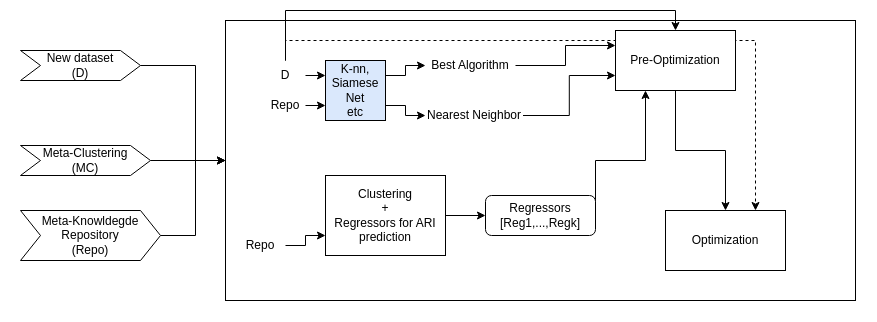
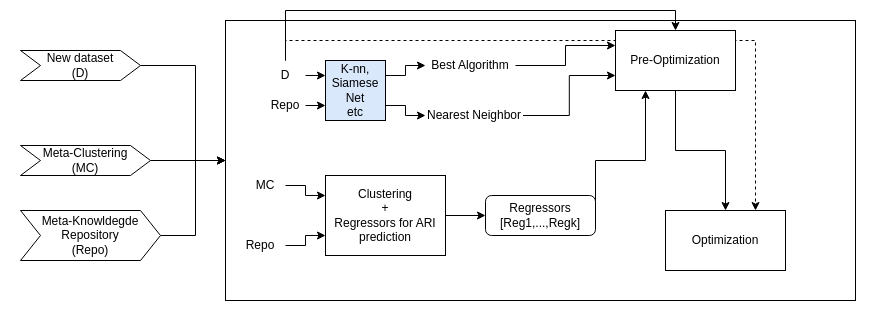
node "MC": added
edge "MC" -> "Clustering + Regressors for ARI prediction": added
